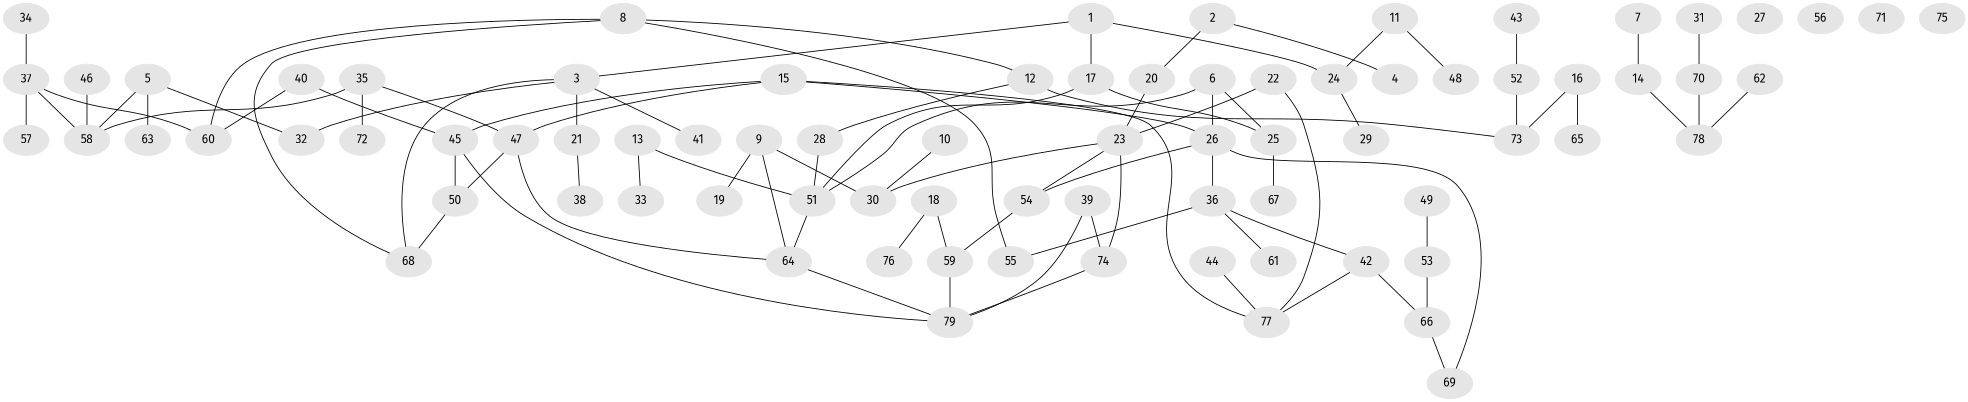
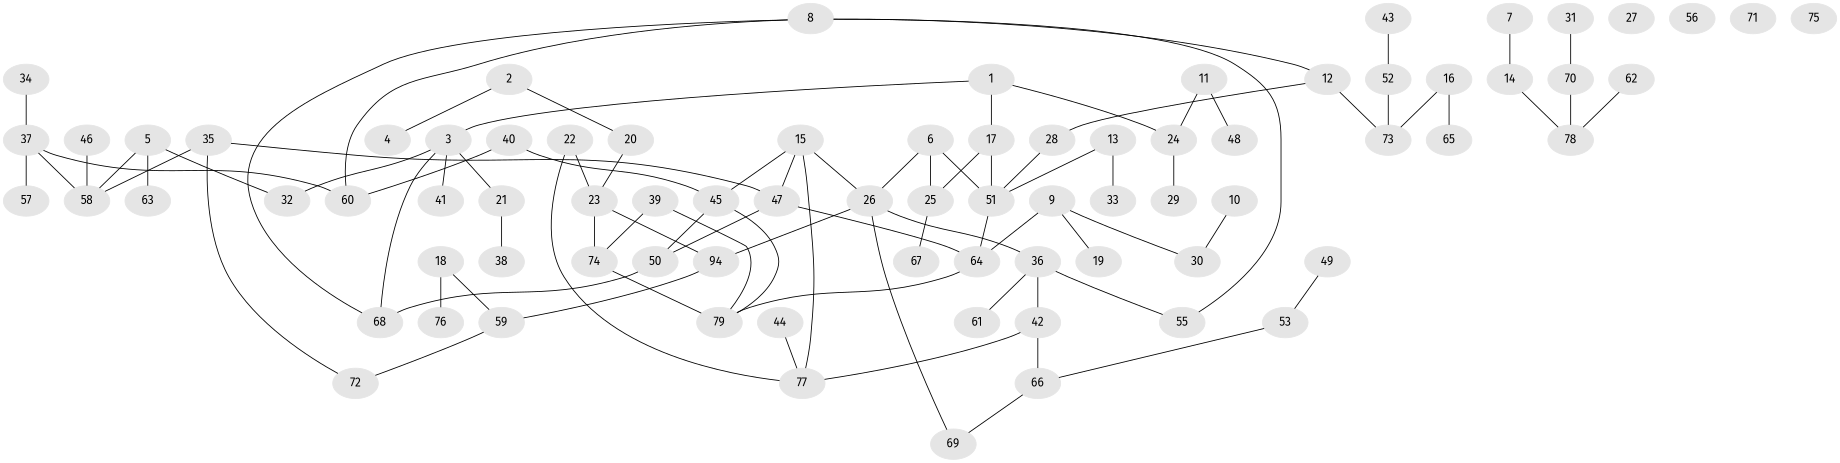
edge "23" -- "30": removed
node "54": label "54" -> "94"
edge "59" -- "79": now "59" -- "72"
